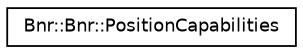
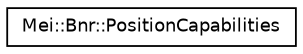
node "Bnr::Bnr::PositionCapabilities": label "Bnr::Bnr::PositionCapabilities" -> "Mei::Bnr::PositionCapabilities"
